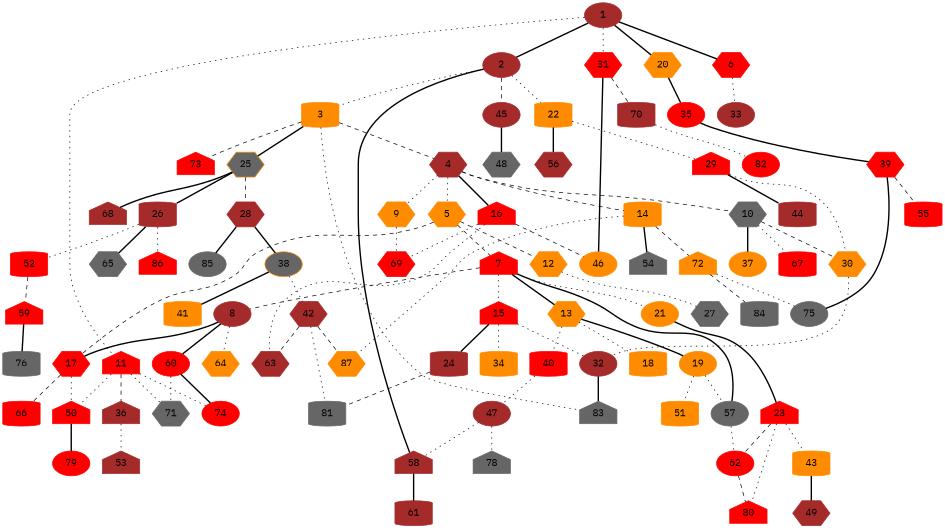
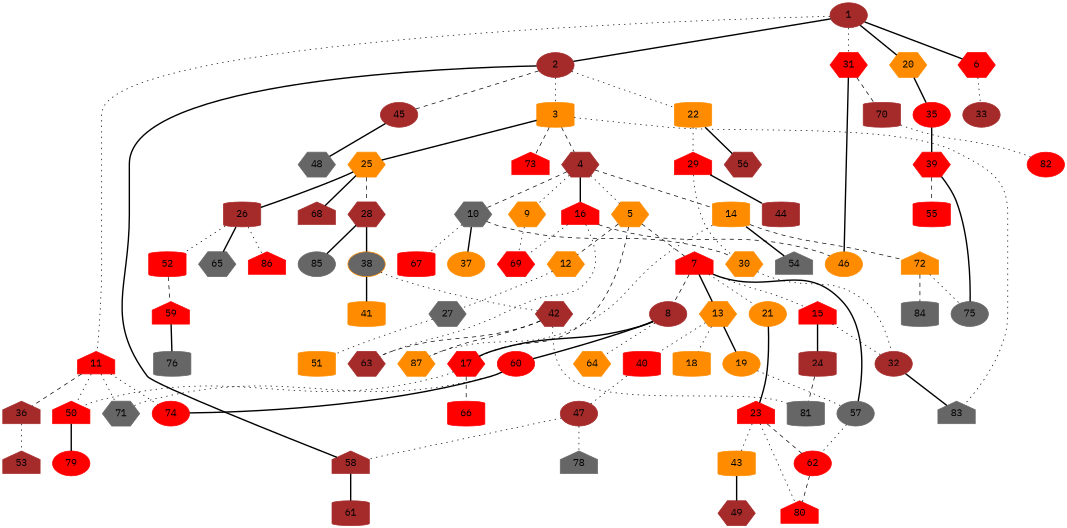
node "25": fillcolor gray40 -> darkorange
node "34": removed
edge "19" -- "51": now "27" -- "51"
